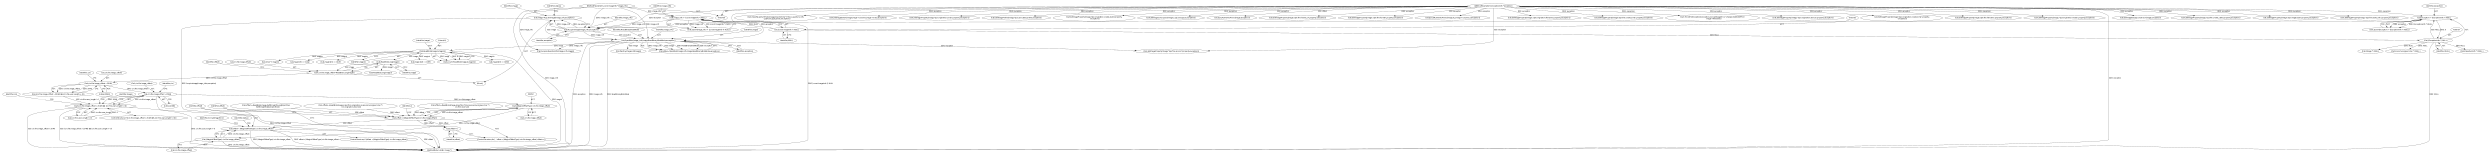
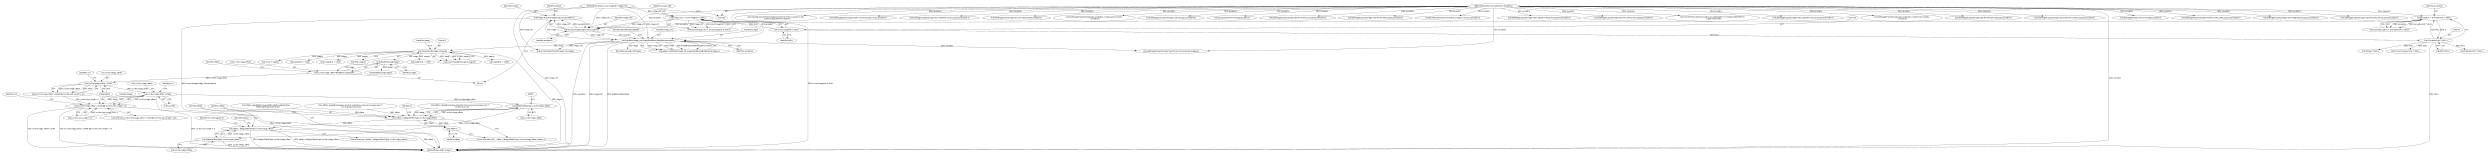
edge "(MethodParameterIn,ExceptionInfo *exception)" -> "(Call,SyncAuthenticPixels(image,exception))": label "DDG: offset" -> "DDG: exception"
node "(Call,ReadBlob(image,4,magick))": label "(Call,ReadBlob(image,4,magick))" -> "(Call,QuantumInfo(image,4,magick))"
